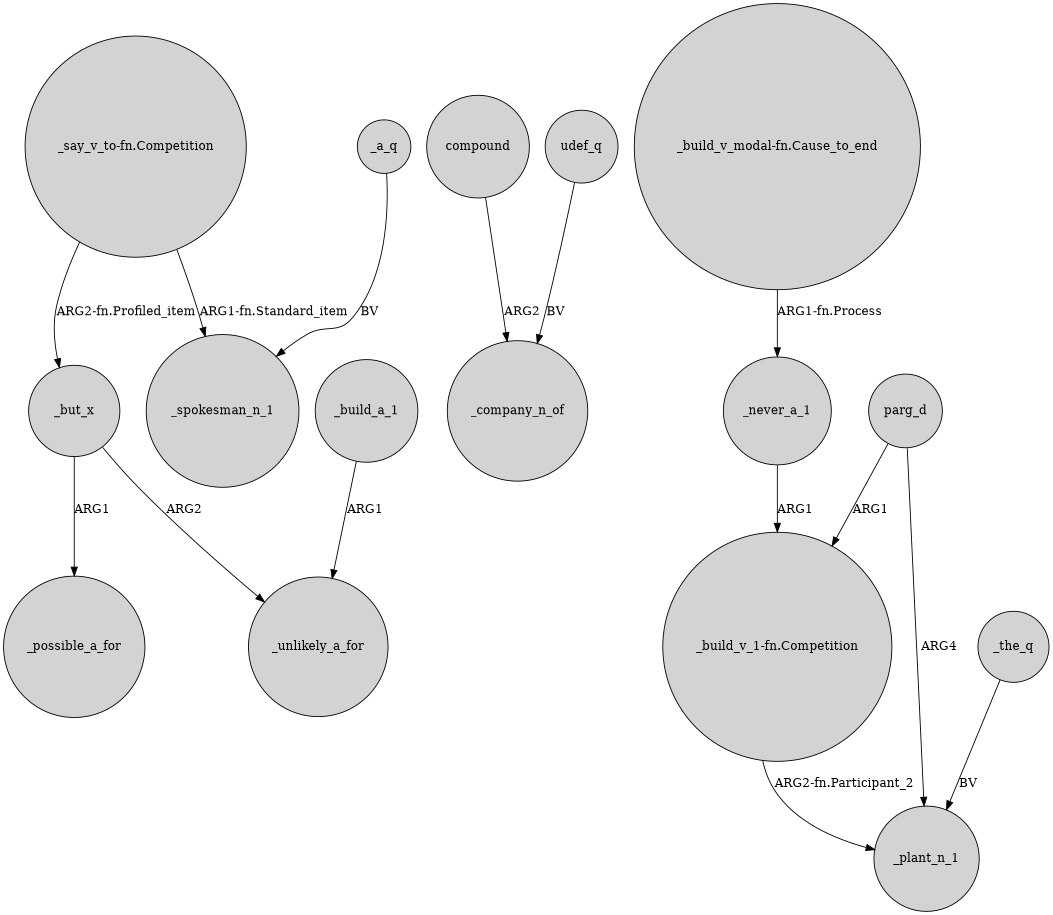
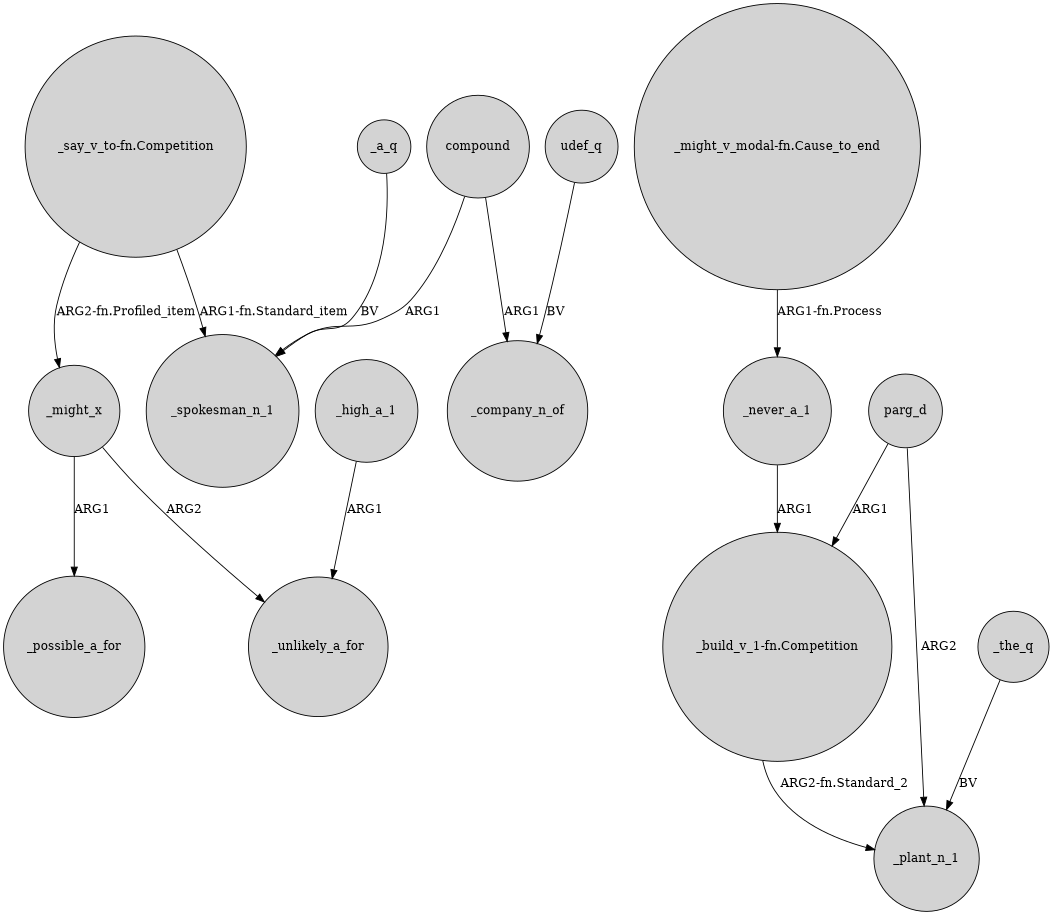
node "_build_v_modal-fn.Cause_to_end": label "_build_v_modal-fn.Cause_to_end" -> "_might_v_modal-fn.Cause_to_end"
edge "compound" -> "_spokesman_n_1": added, label "ARG1"
edge "compound" -> "_company_n_of": label "ARG2" -> "ARG1"
node "_but_x": label "_but_x" -> "_might_x"
node "_build_a_1": label "_build_a_1" -> "_high_a_1"
edge "parg_d" -> "_plant_n_1": label "ARG4" -> "ARG2"
edge "_build_v_1-fn.Competition" -> "_plant_n_1": label "ARG2-fn.Participant_2" -> "ARG2-fn.Standard_2"
